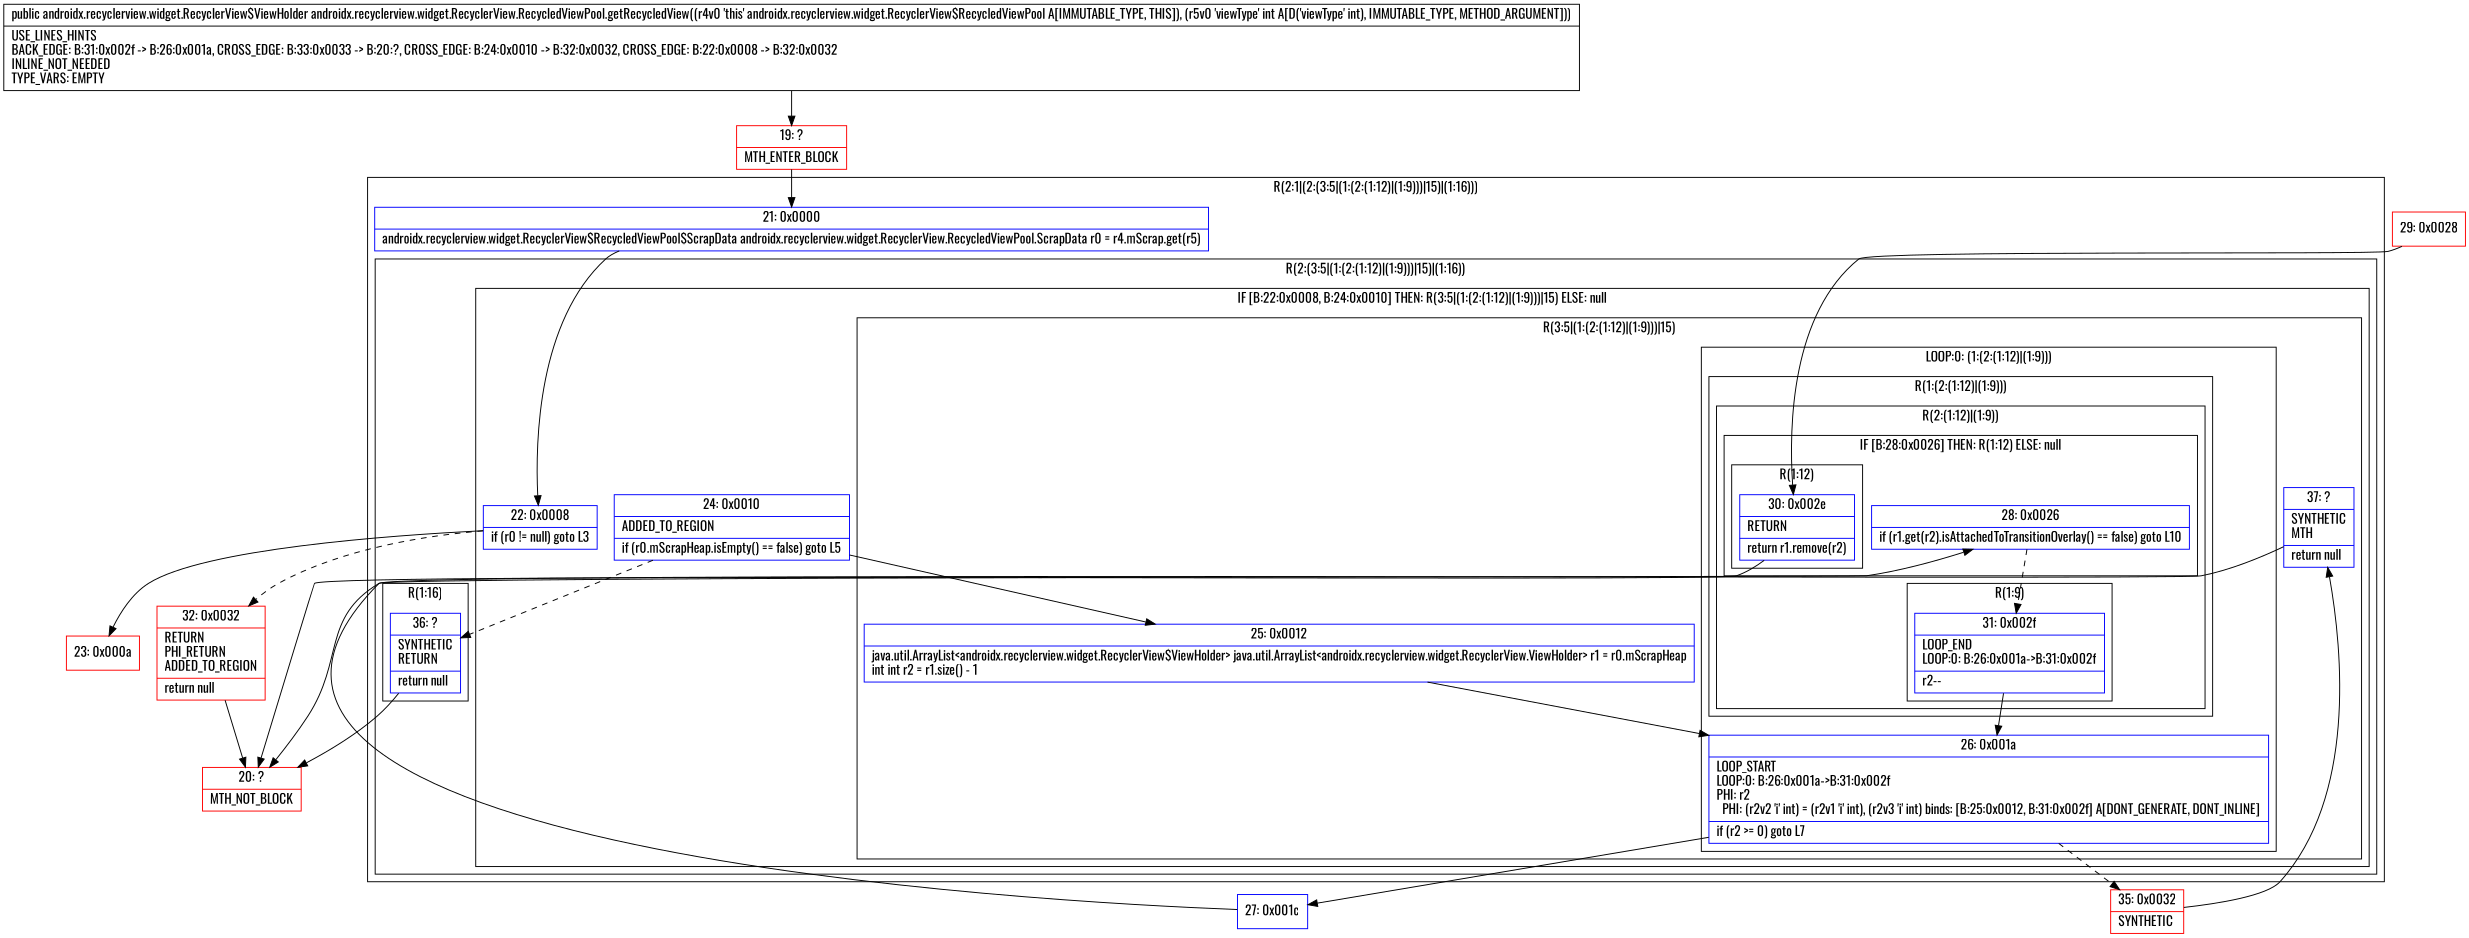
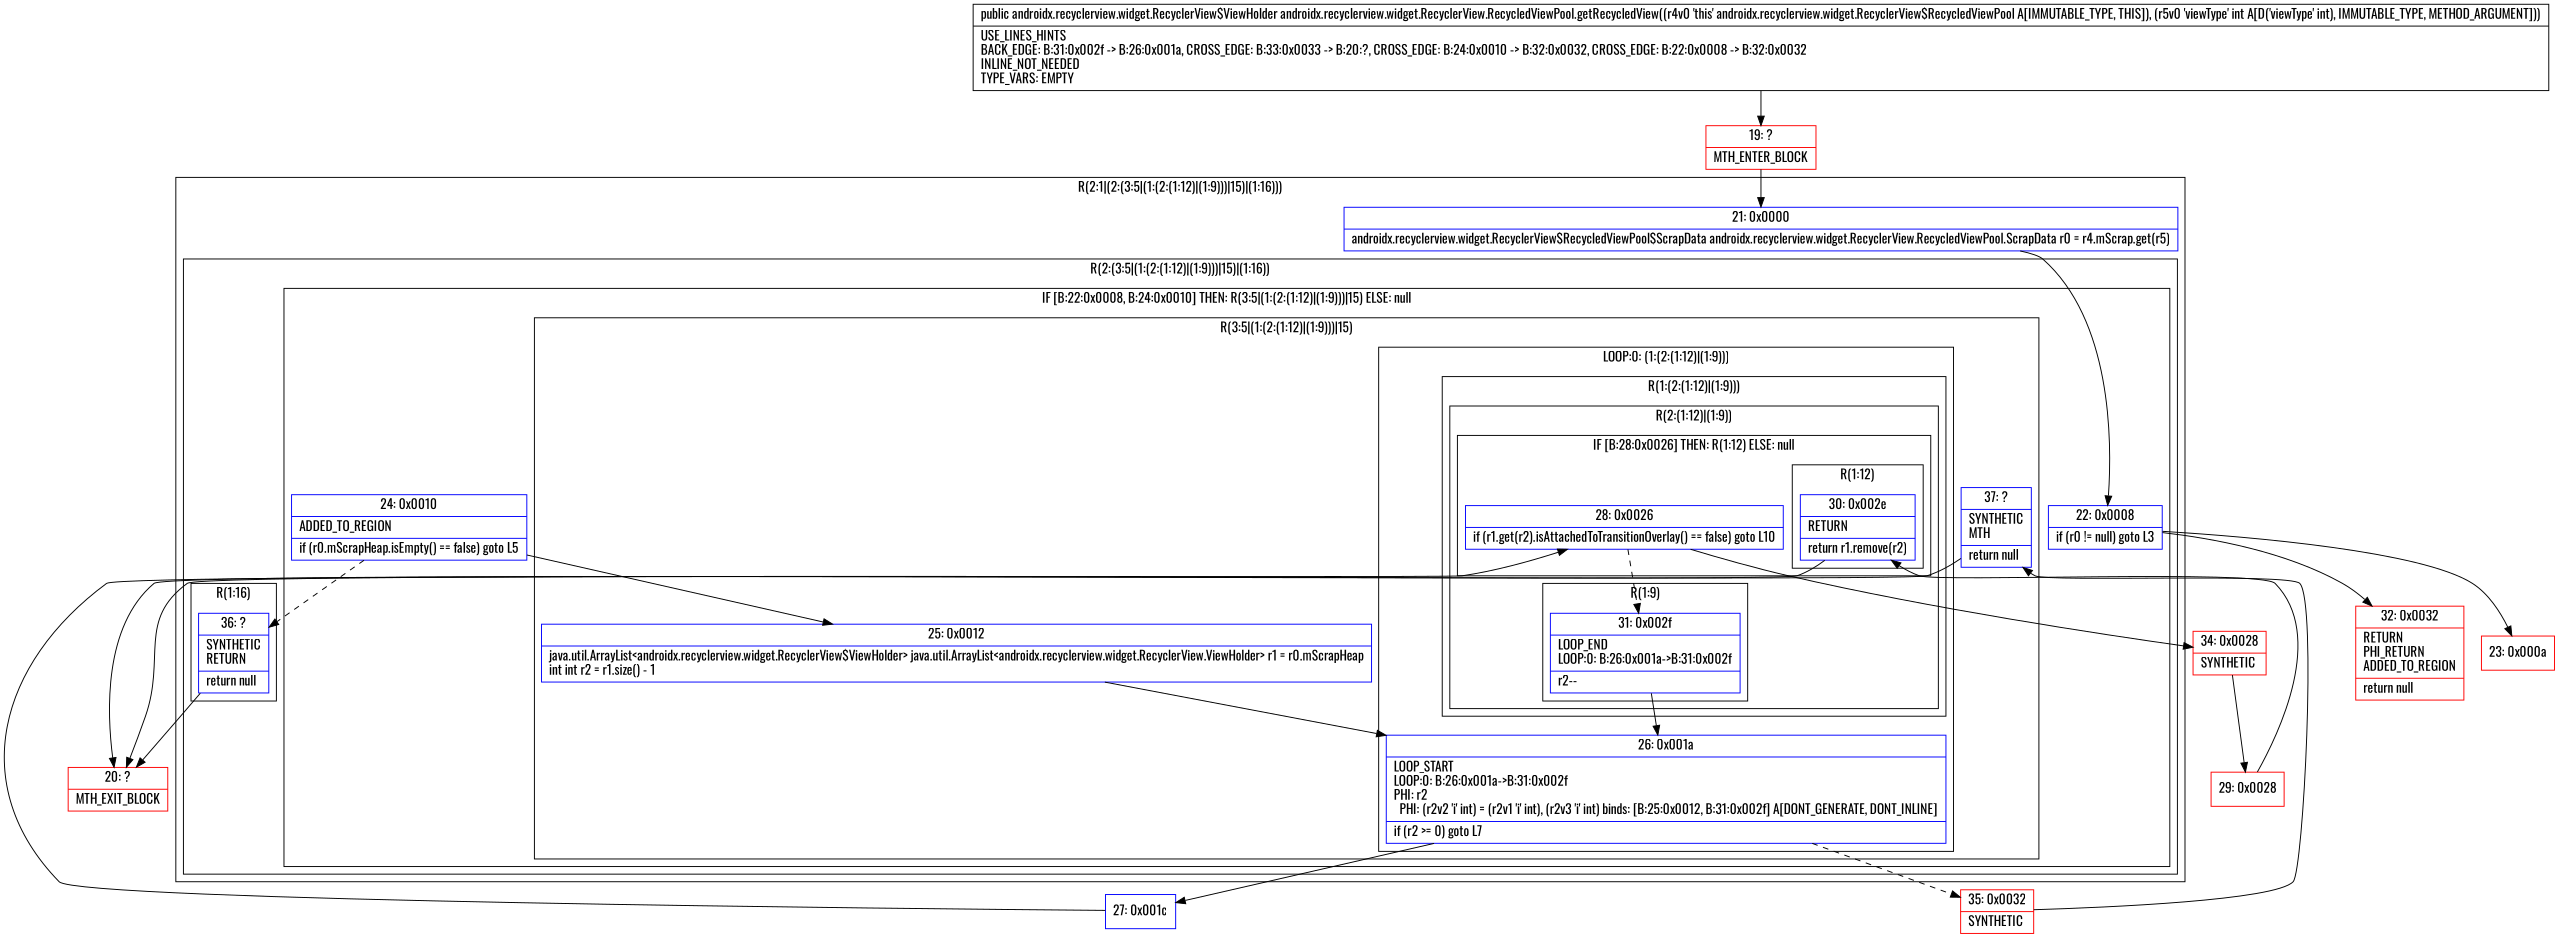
edge "22: 0x0008" -> "32: 0x0032": style dashed -> solid
node "34: 0x0028": added
edge "32: 0x0032" -> "20: ?": removed
node "20: ?": text "MTH_NOT_BLOCK" -> "MTH_EXIT_BLOCK"
